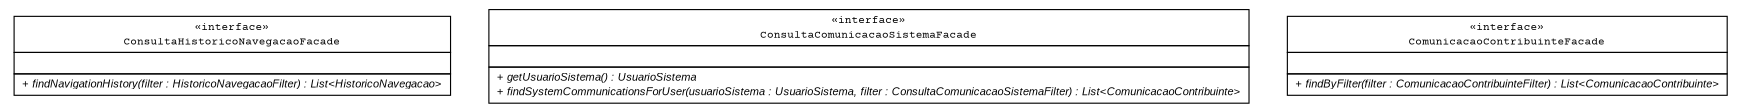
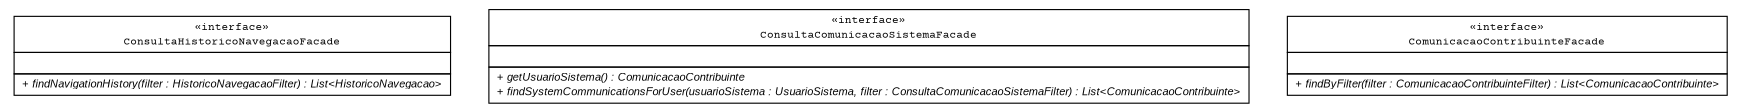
node "ConsultaComunicacaoSistemaFacade": text "+ getUsuarioSistema() : UsuarioSistema" -> "+ getUsuarioSistema() : ComunicacaoContribuinte"
